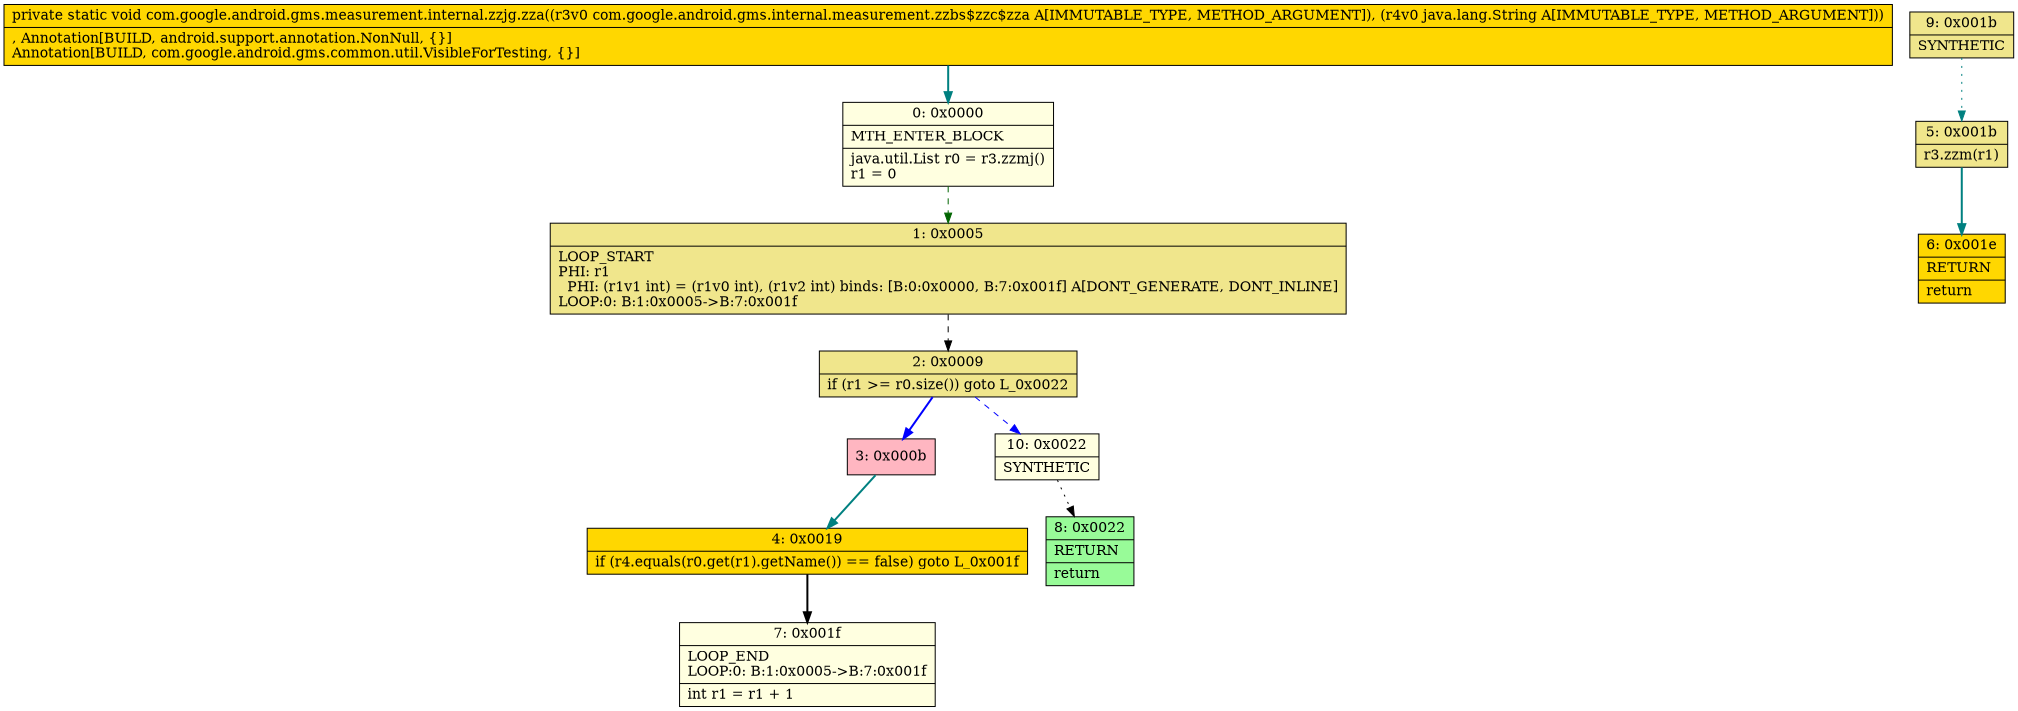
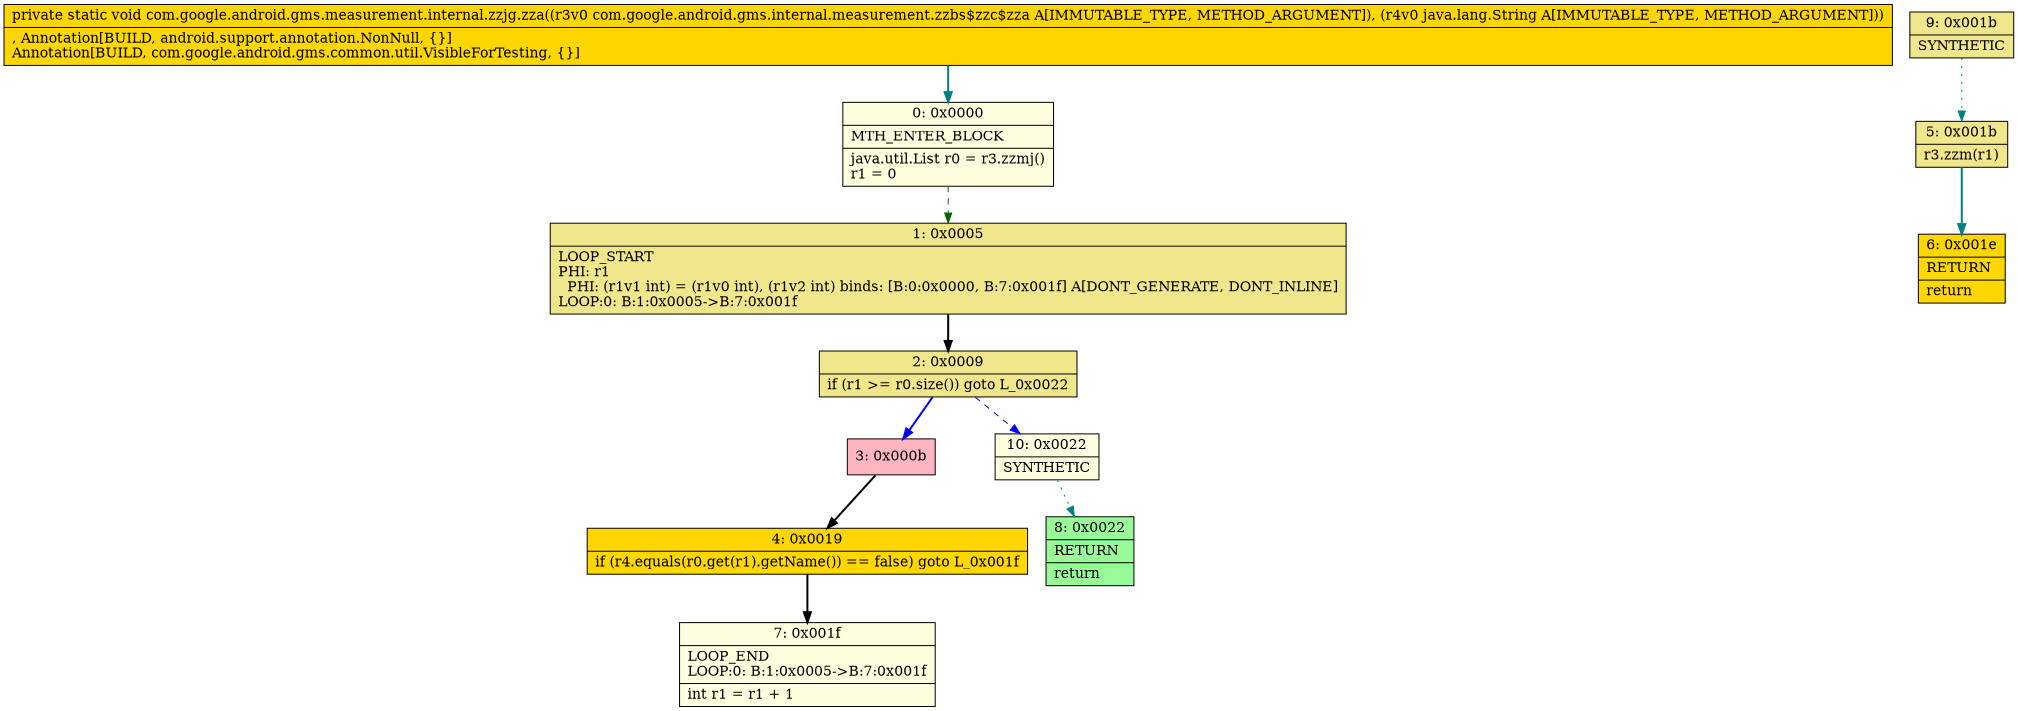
edge "1: 0x0005" -> "2: 0x0009": style dashed -> bold
edge "10: 0x0022" -> "8: 0x0022": color black -> teal
edge "3: 0x000b" -> "4: 0x0019": color teal -> black
